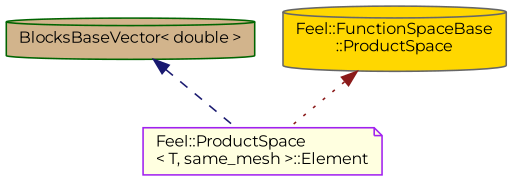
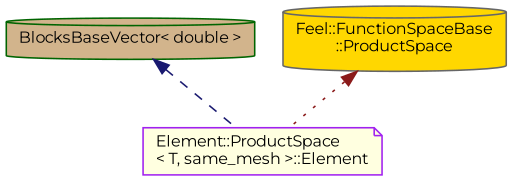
node "Feel::ProductSpace < T, same_mesh >::Element": label "Feel::ProductSpace < T, same_mesh >::Element" -> "Element::ProductSpace < T, same_mesh >::Element"
